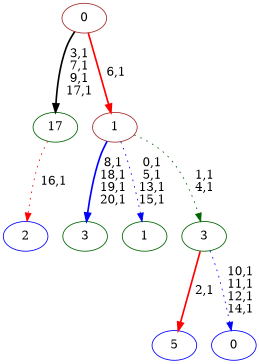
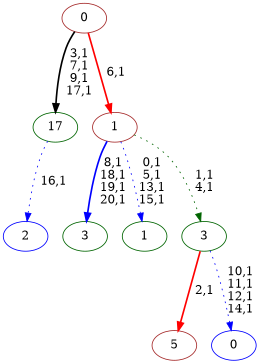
edge "17" -> "2": color red -> blue
node "5": color blue -> brown
